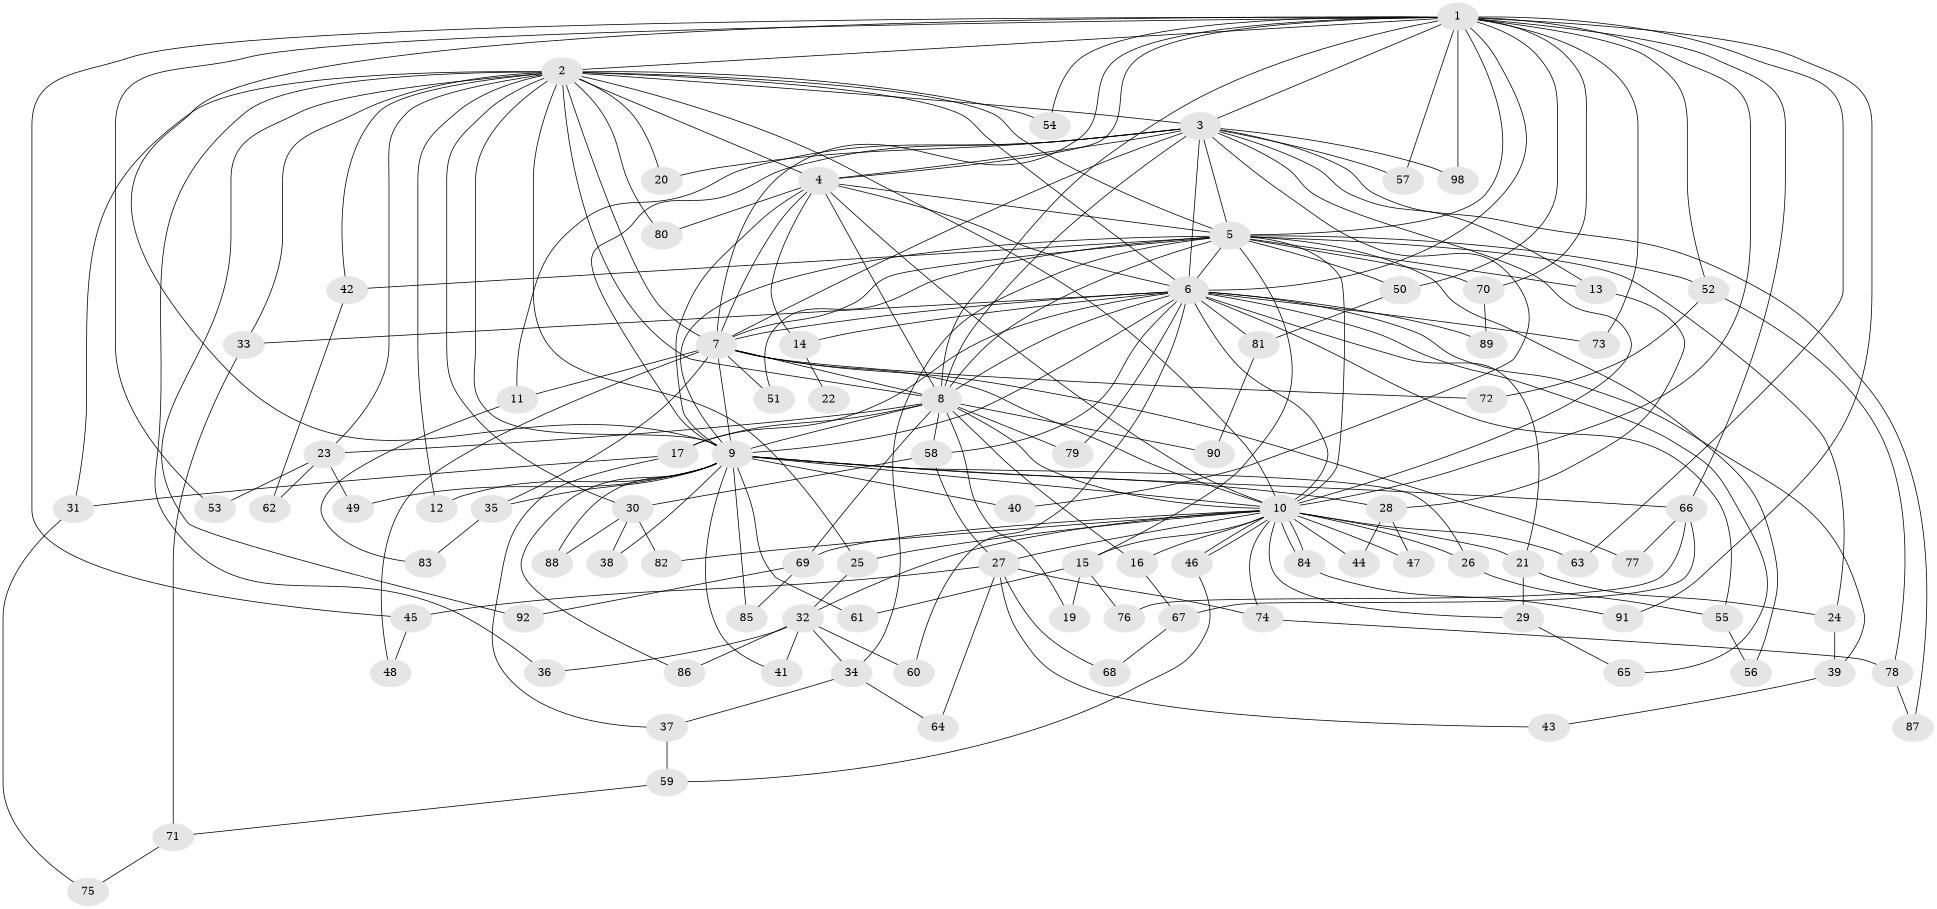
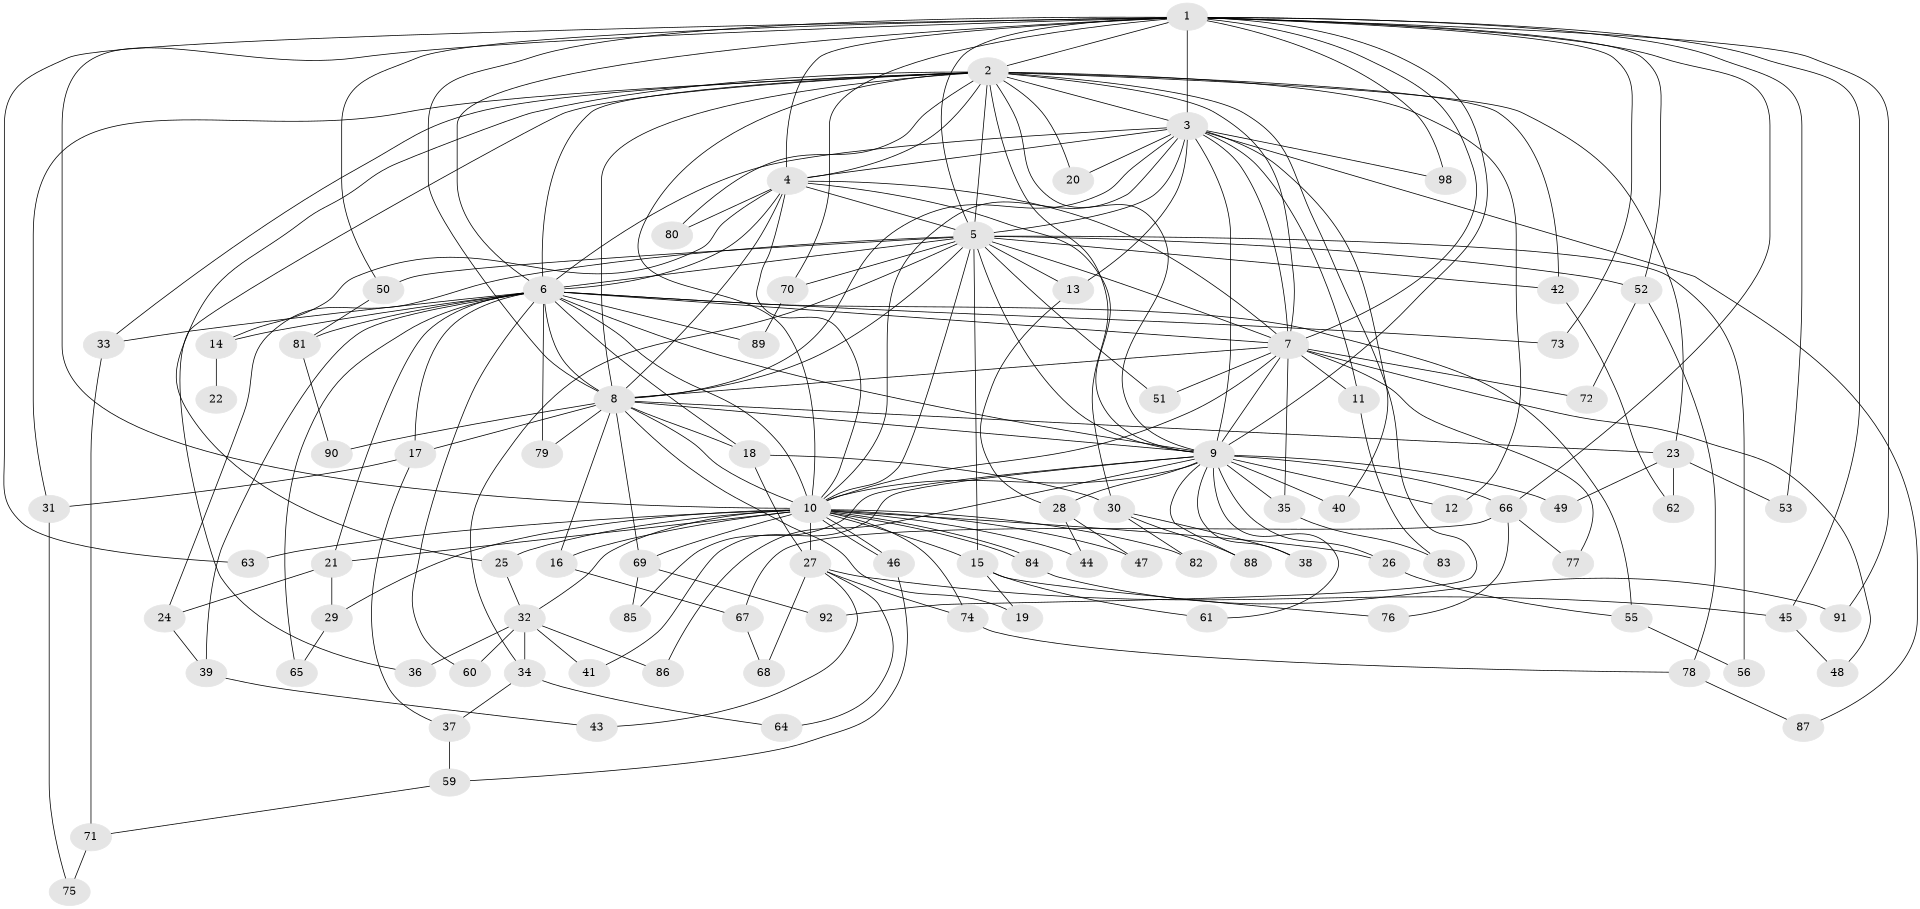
node "54": removed
node "57": removed
node "58": label "58" -> "18"
